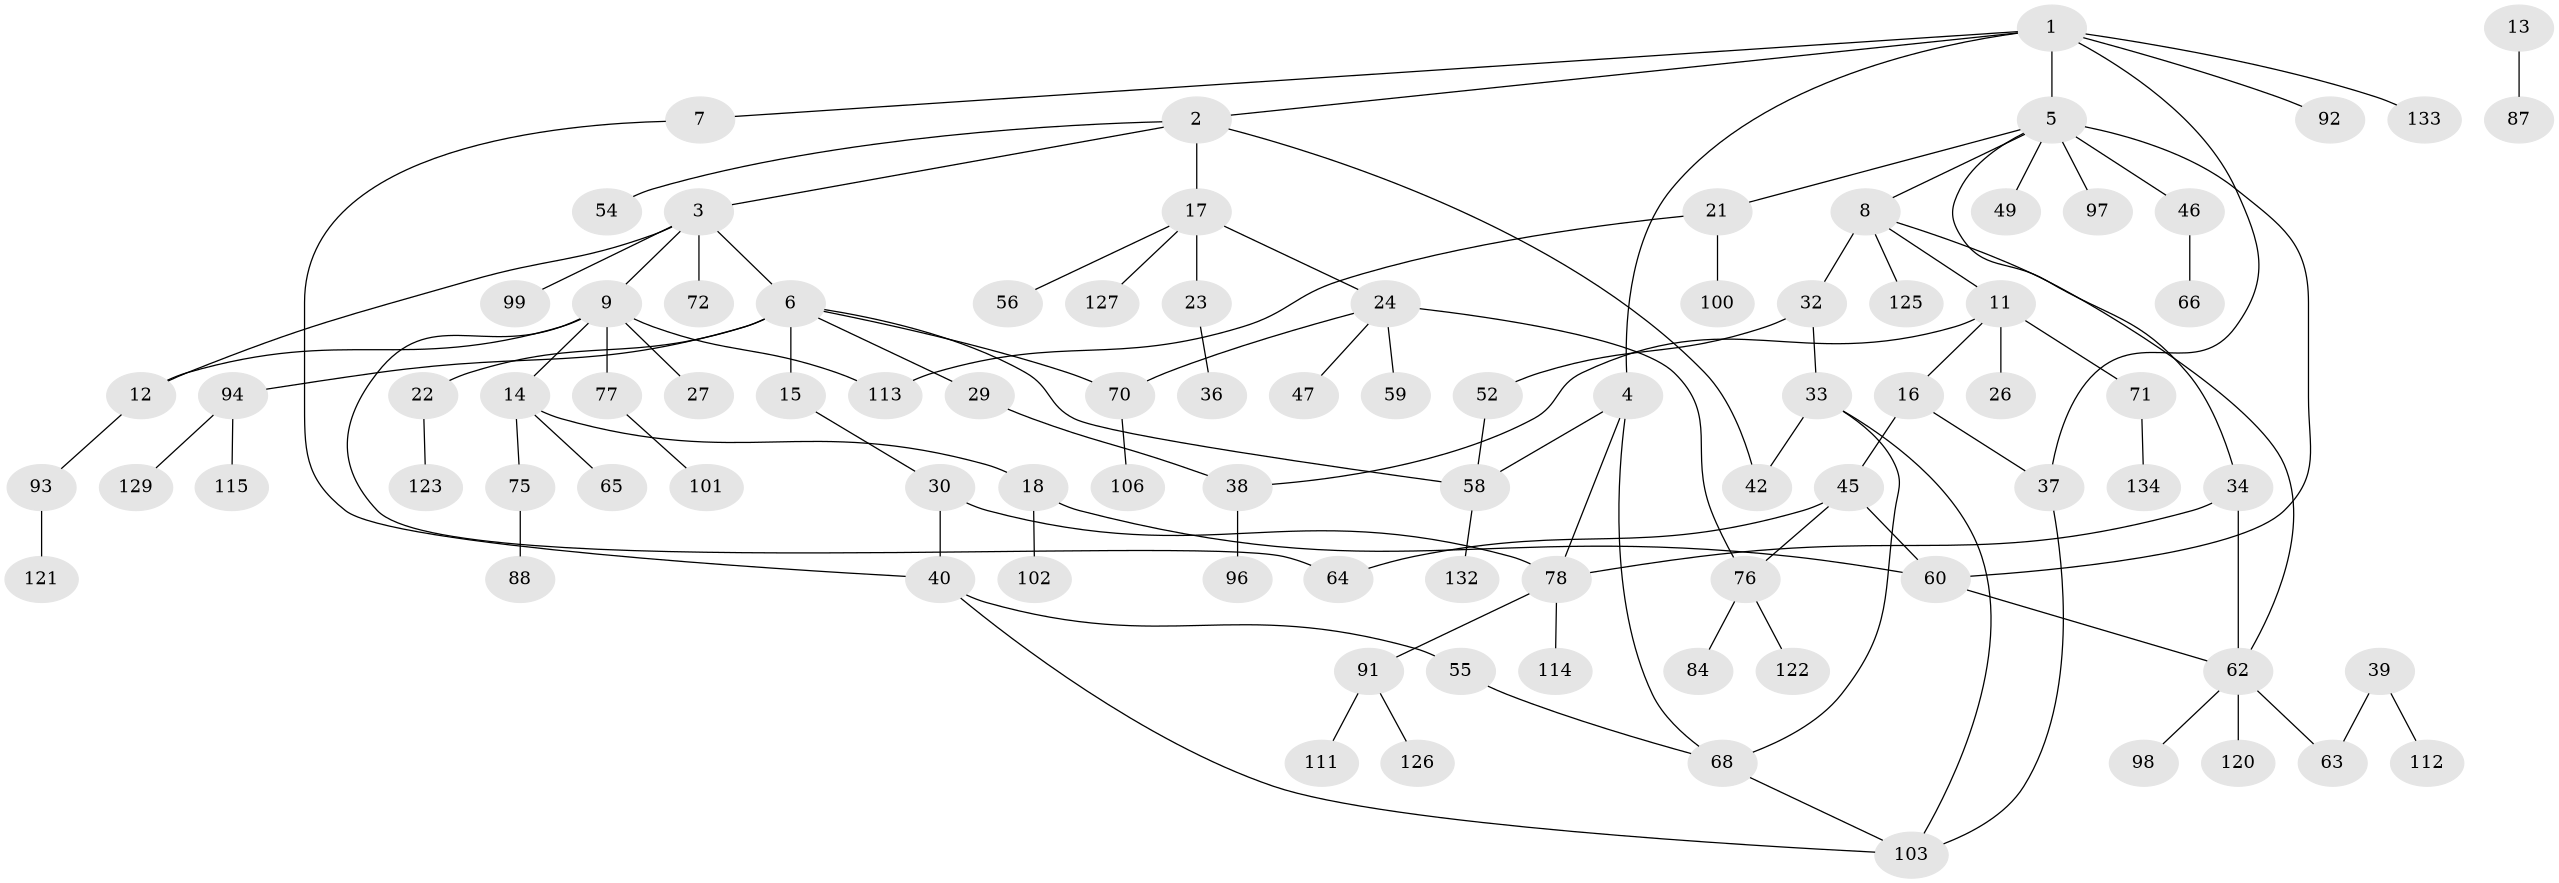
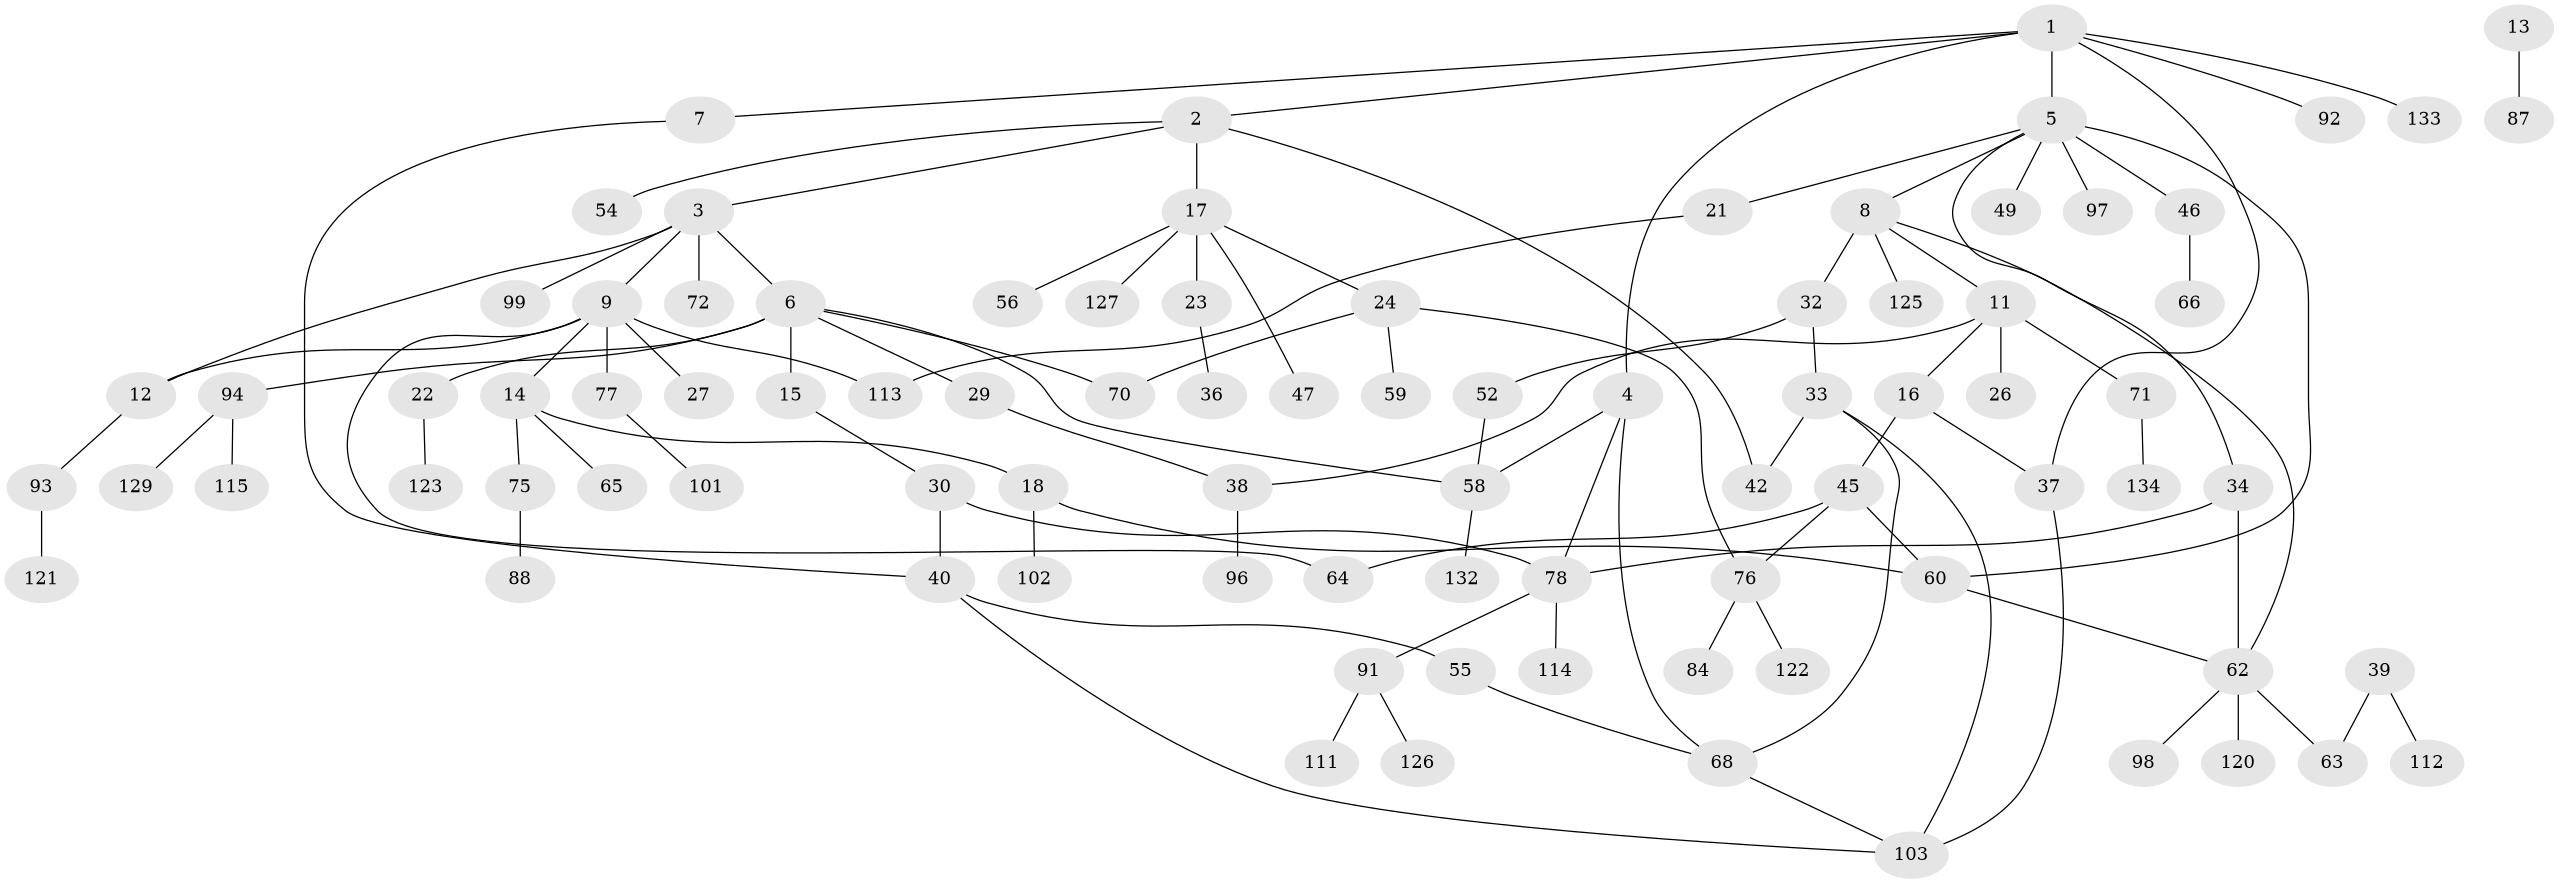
node "100": removed
edge "24" -- "47": now "17" -- "47"
node "106": removed
